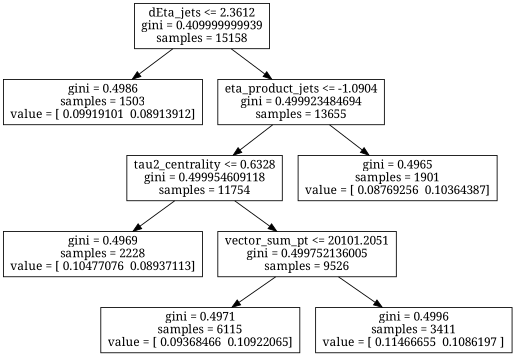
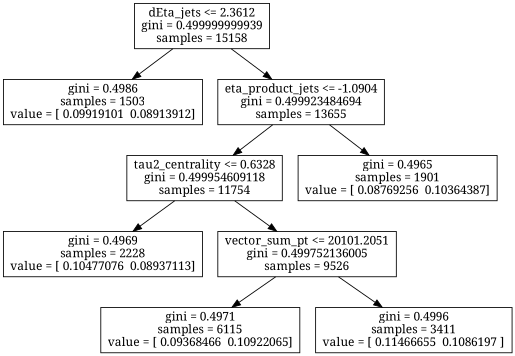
node "dEta_jets <= 2.3612 gini = 0.409999999939 samples = 15158": label "dEta_jets <= 2.3612 gini = 0.409999999939 samples = 15158" -> "dEta_jets <= 2.3612 gini = 0.499999999939 samples = 15158"
